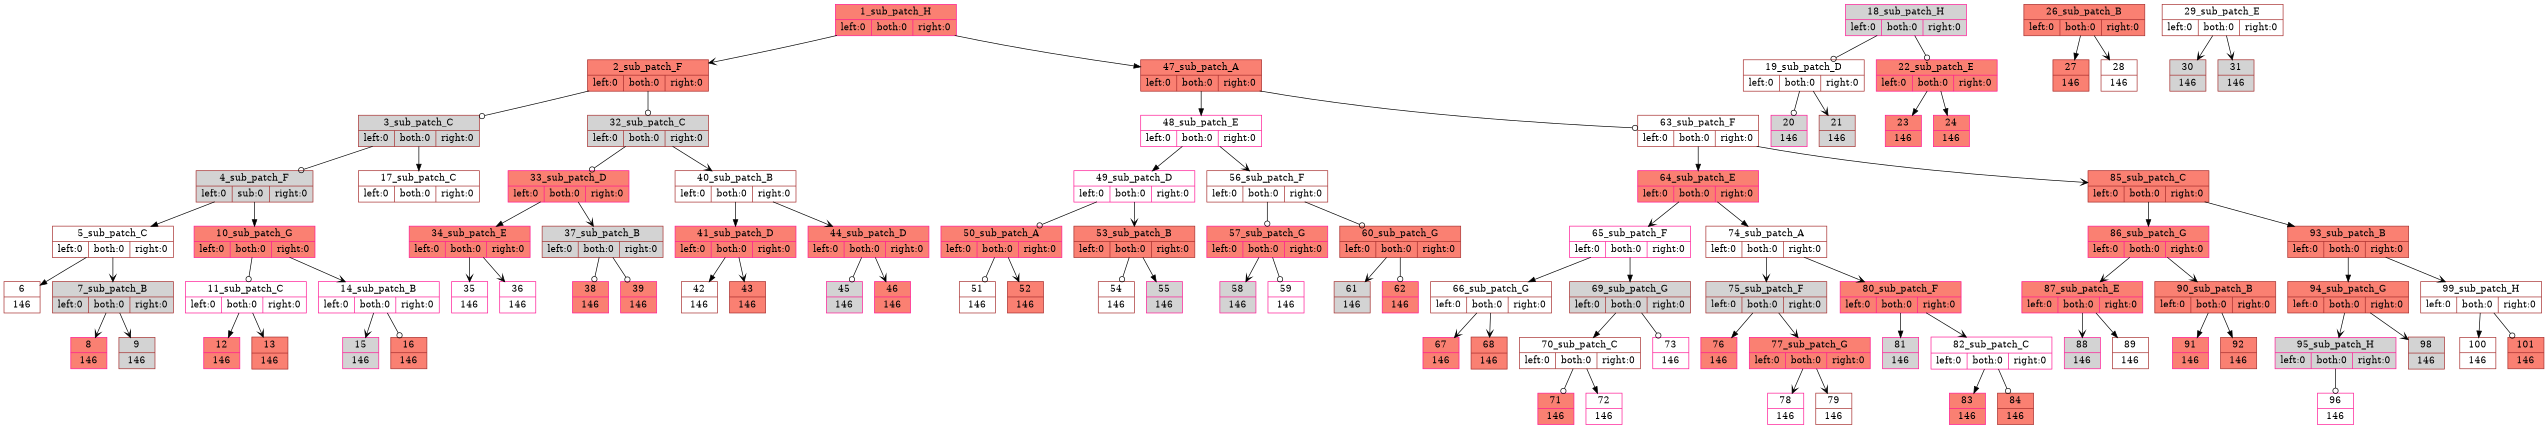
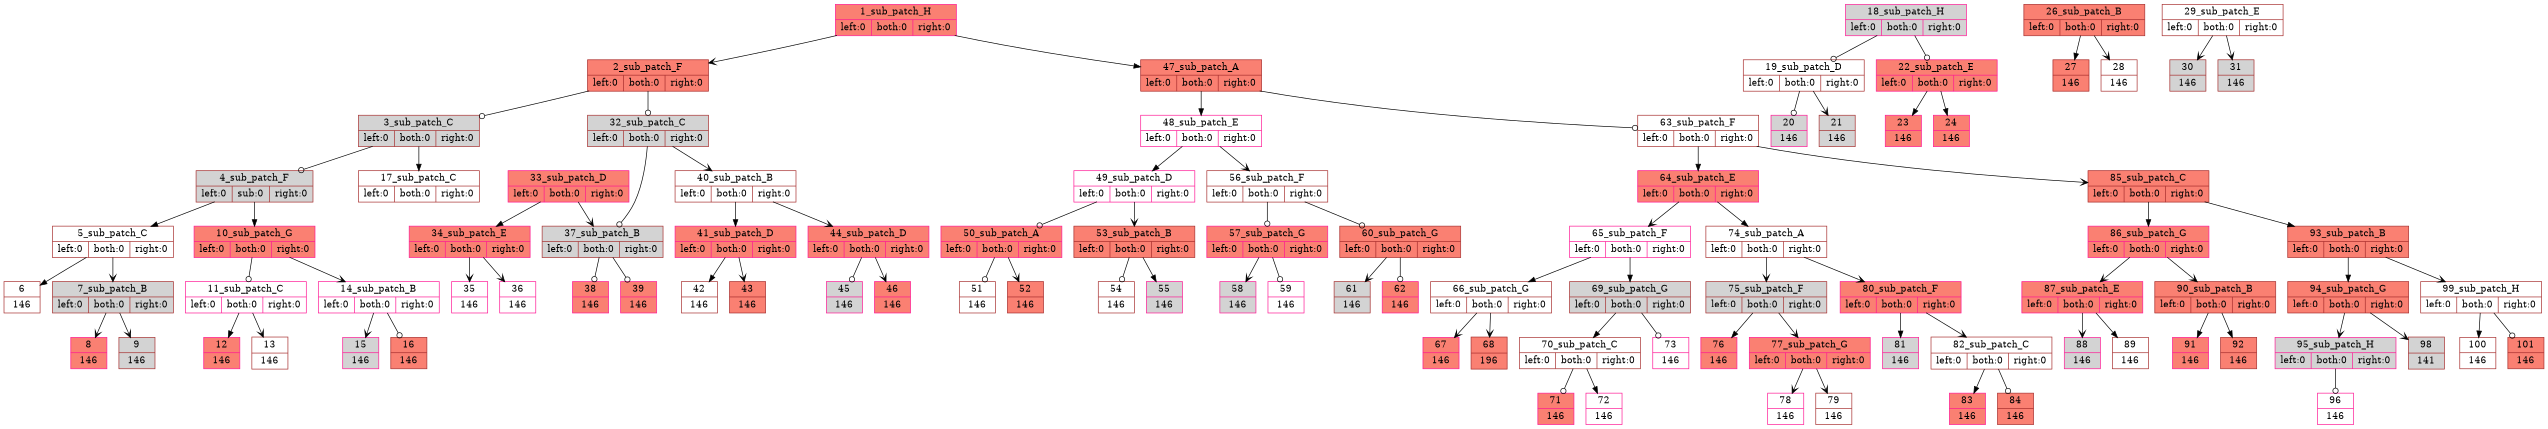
edge "32_sub_patch_C" -> "33_sub_patch_D": now "32_sub_patch_C" -> "37_sub_patch_B"
node "13": fillcolor salmon -> white
node "82_sub_patch_C": color deeppink -> brown
node "68": text "146" -> "196"
node "98": text "146" -> "141"
